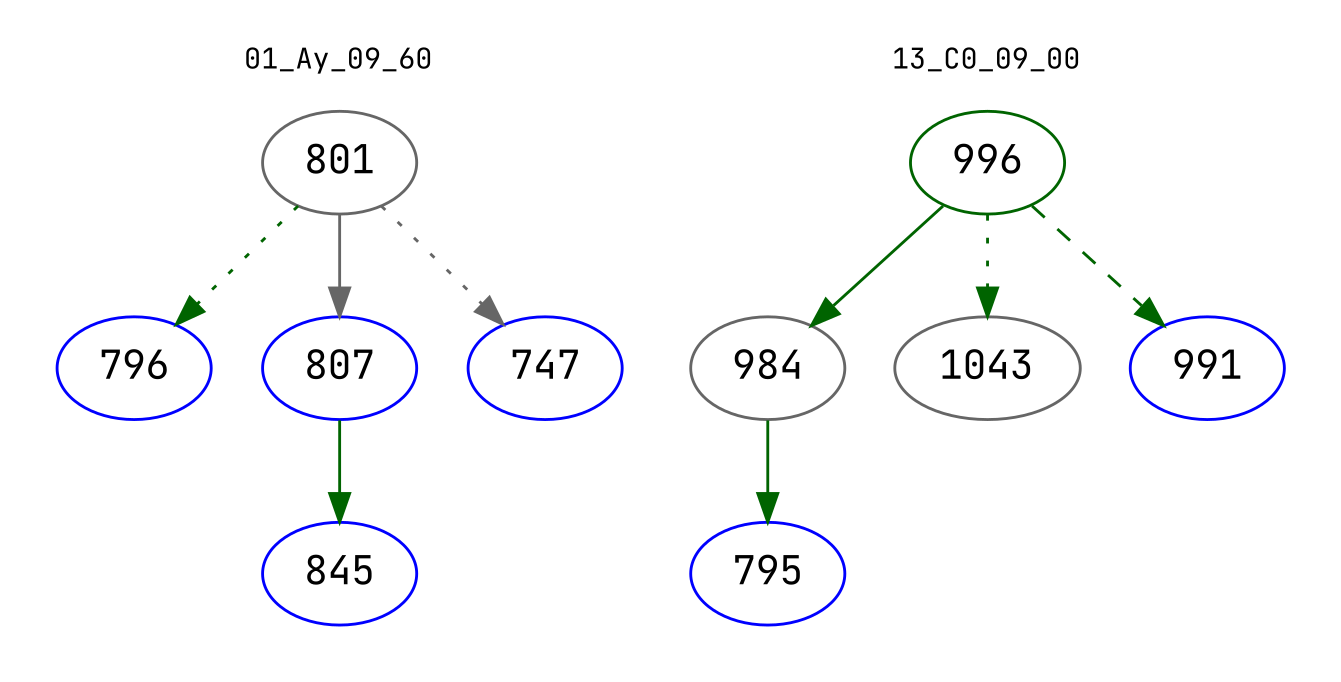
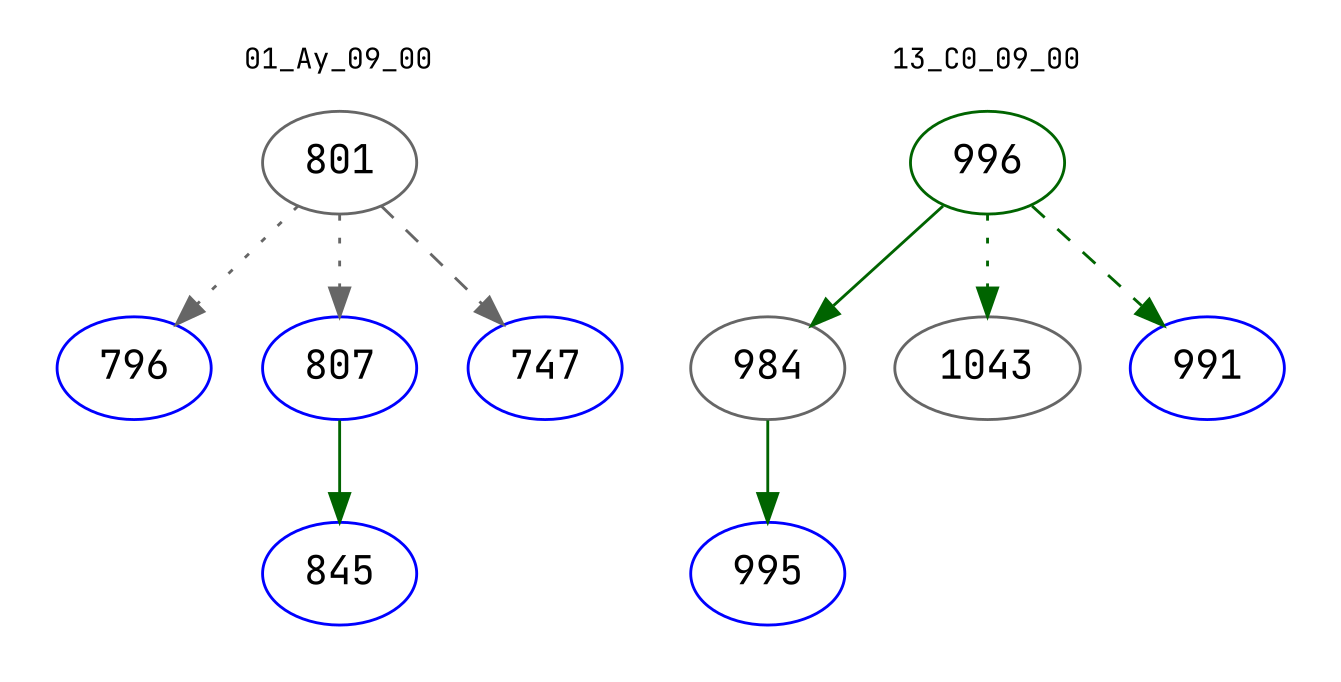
cluster "01_Ay_09_60": label "01_Ay_09_60" -> "01_Ay_09_00"
edge "801" -> "807": style solid -> dotted
edge "801" -> "796": color darkgreen -> gray40
edge "801" -> "747": style dotted -> dashed
node "795": label "795" -> "995"
